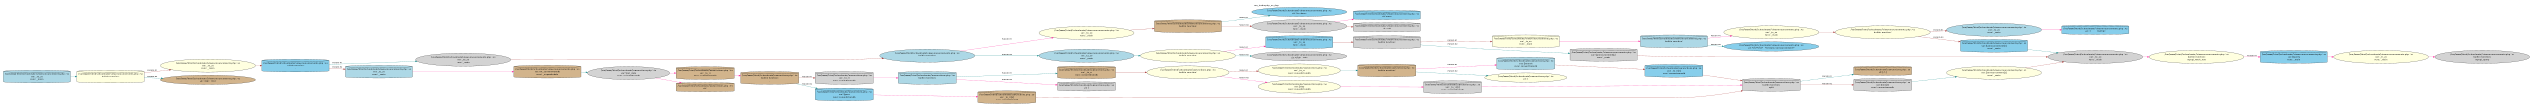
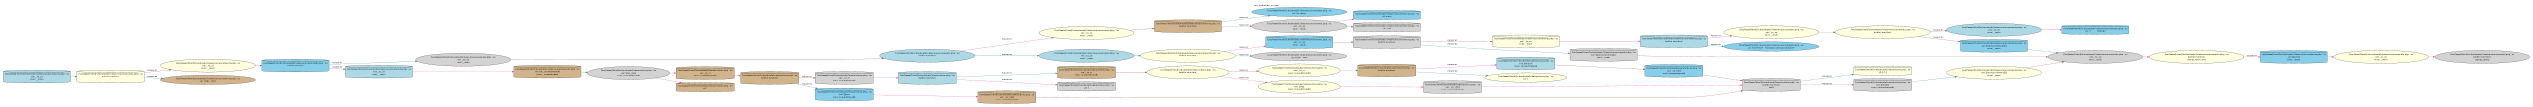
node "/var/www/html/schoolmate/DBFunctions.php : 39 Lit: [/.-]": fillcolor tan -> lightyellow
